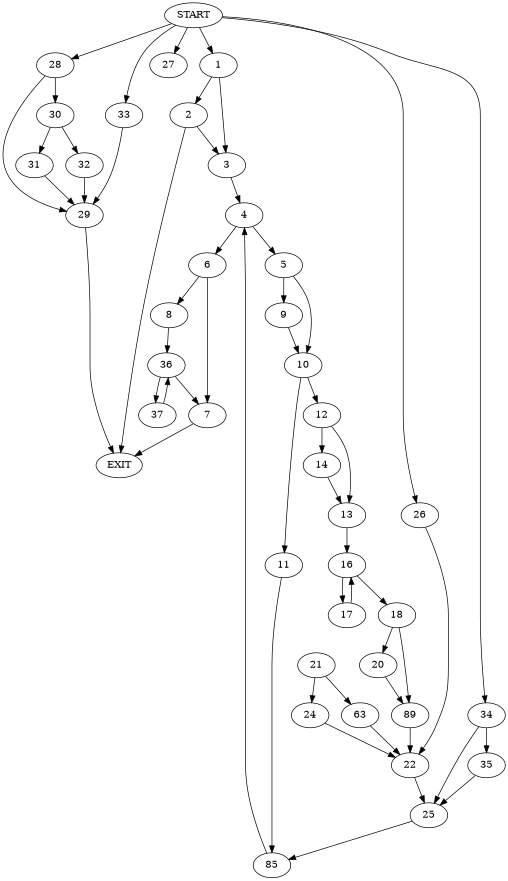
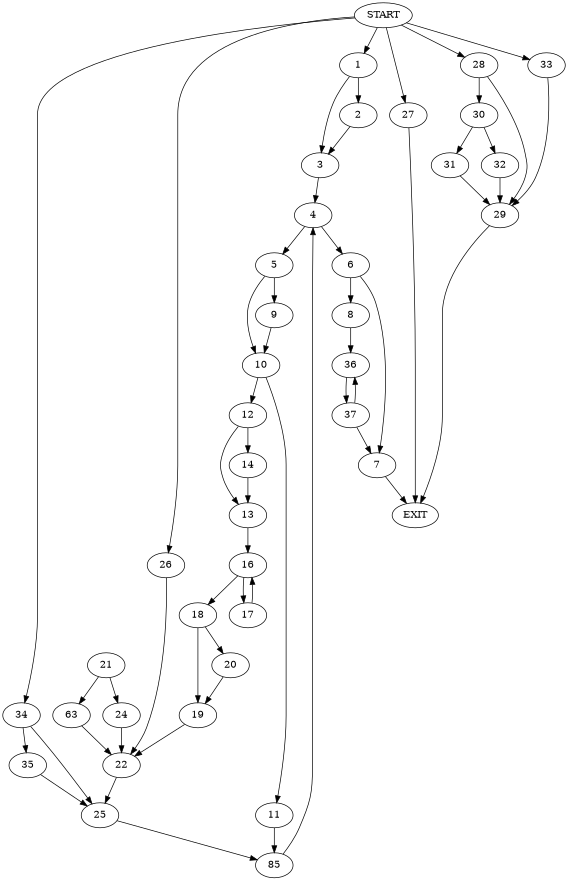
edge "2" -> "EXIT": now "27" -> "EXIT"
edge "36" -> "7": now "37" -> "7"
node "89": label "89" -> "19"
